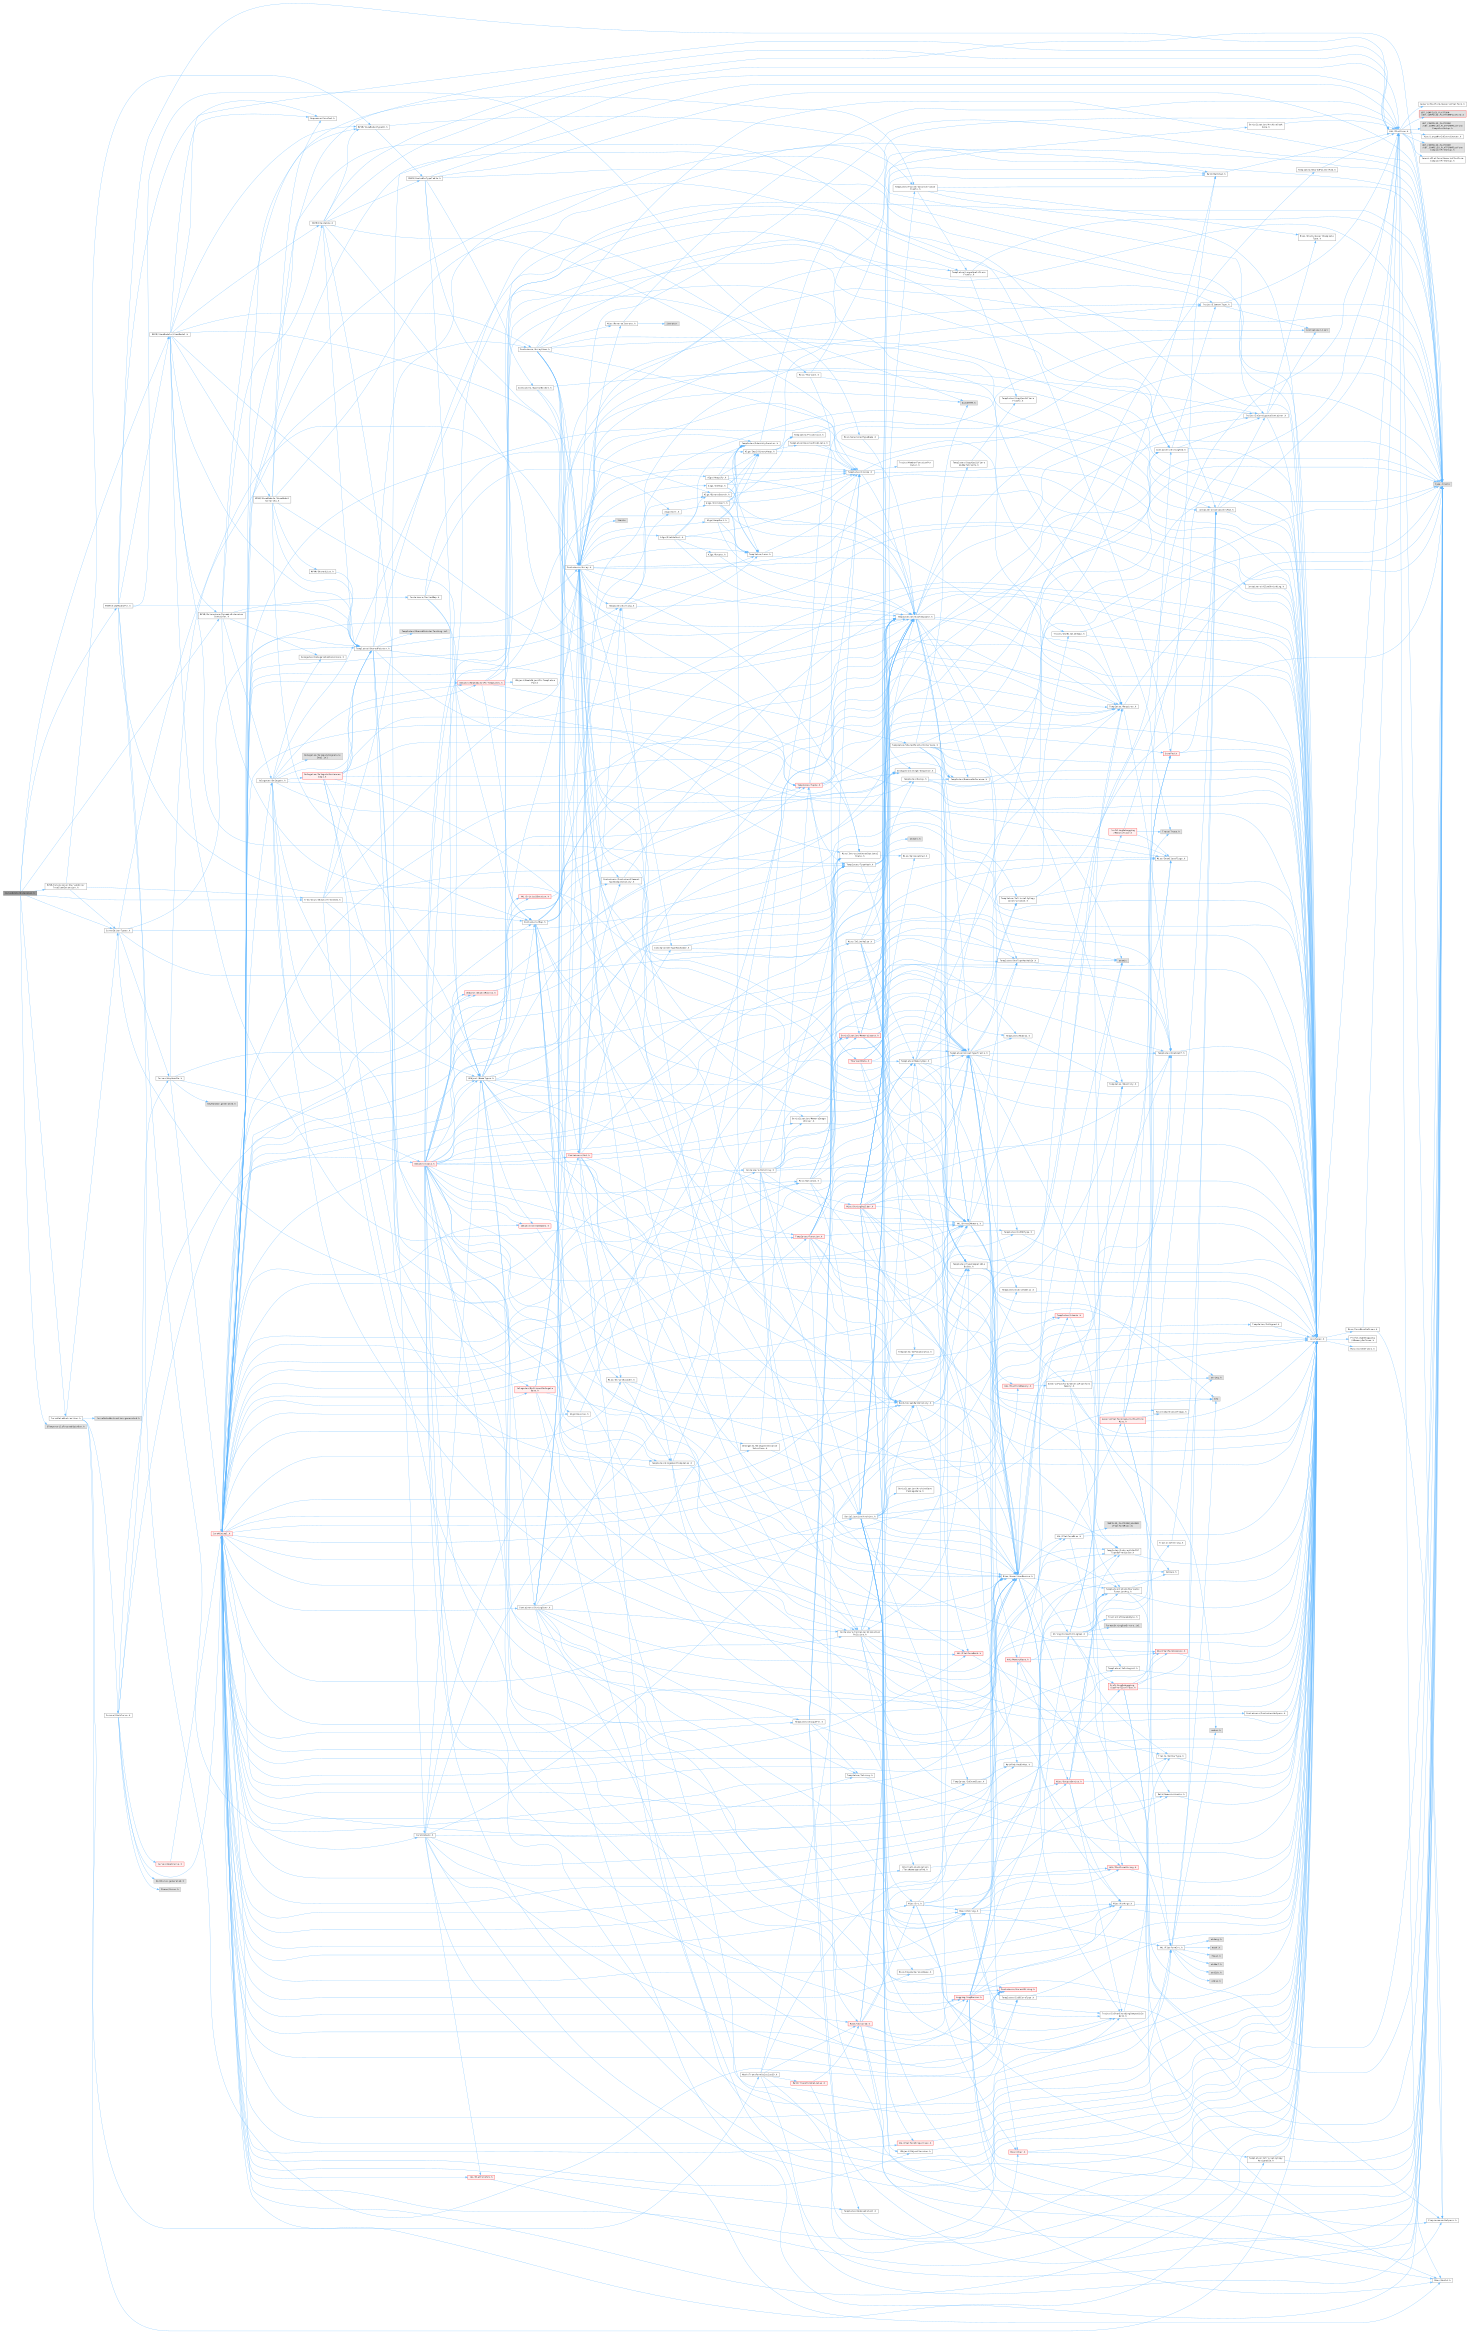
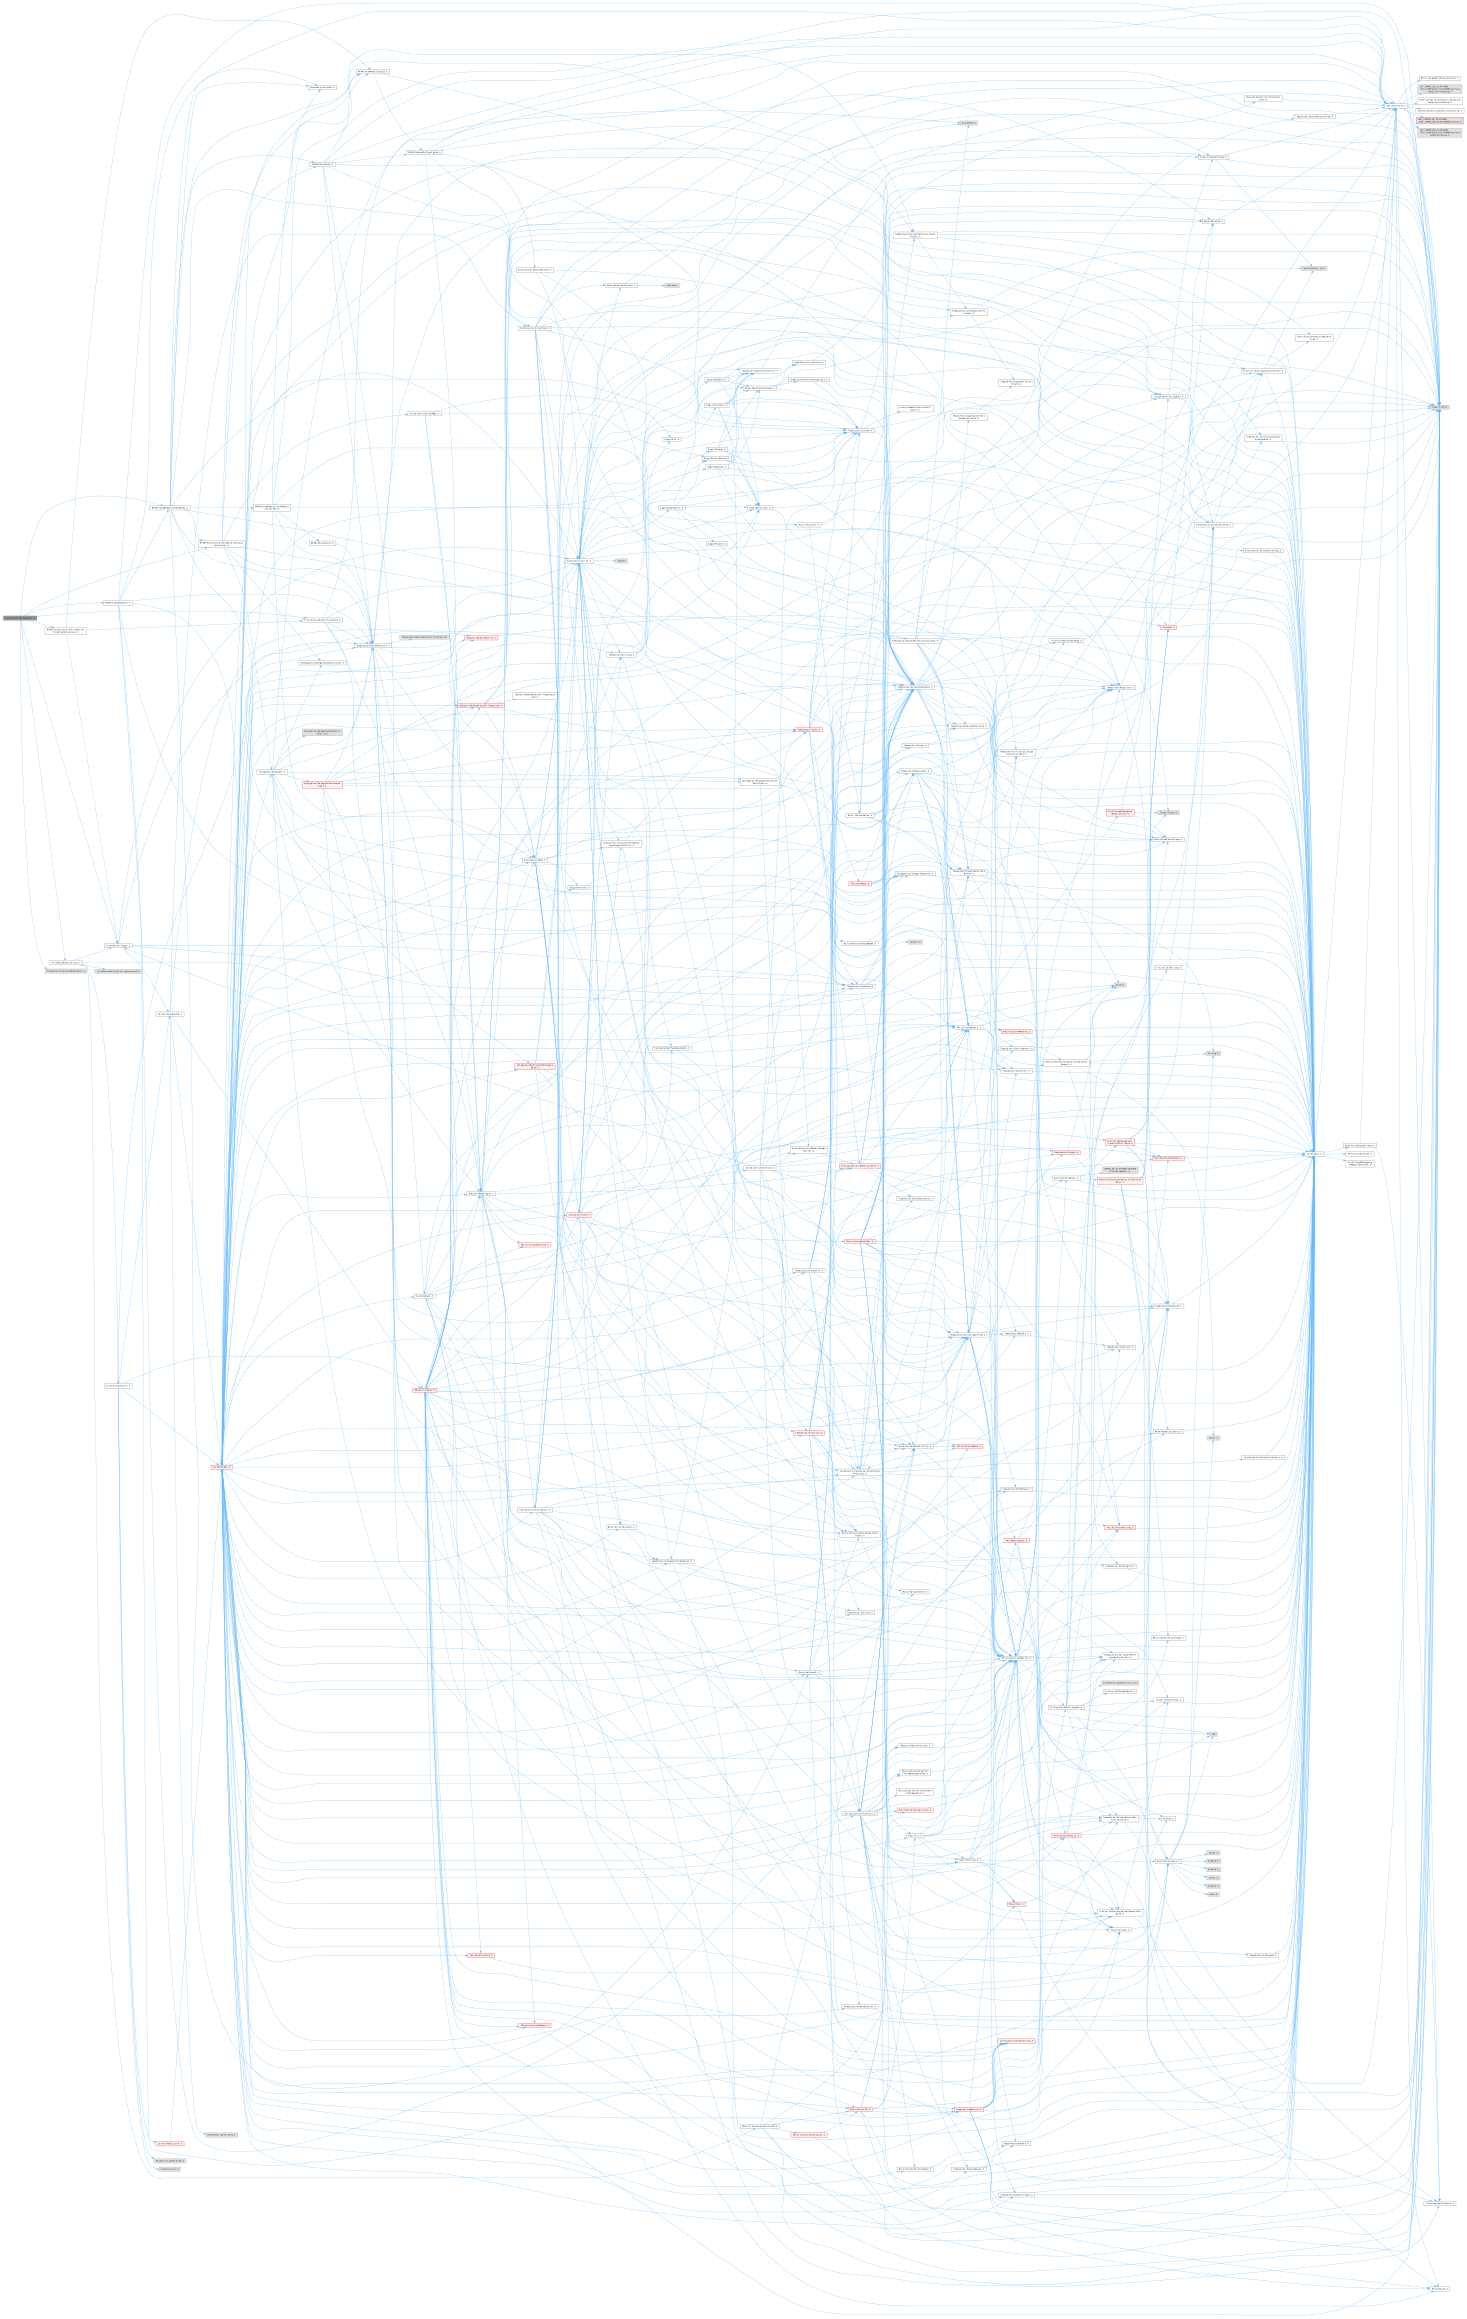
edge "HAL/CriticalSection.h" -> "Templates/UnrealTemplate.h": now "CoreMinimal.h" -> "Templates/UnrealTemplate.h"
edge "Tree/ICurveEditorTreeItem.h" -> "Containers/Map.h": now "Templates/SharedPointer.h" -> "Containers/Map.h"
node "Templates/GetTypeHashable.h": label "Templates/GetTypeHashable.h" -> "Templates/IsPointer.h"
edge "CurveEditorTypes.h" -> "Containers/BitArray.h": reversed
